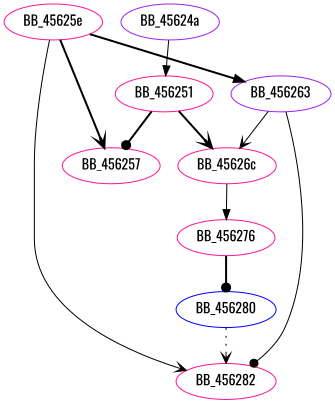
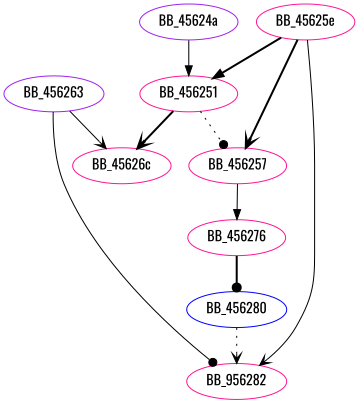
edge "BB_45625e" -> "BB_456263": now "BB_45625e" -> "BB_456251"
edge "BB_456251" -> "BB_456257": style bold -> dotted
edge "BB_45626c" -> "BB_456276": now "BB_456257" -> "BB_456276"
node "BB_456282": label "BB_456282" -> "BB_956282"
